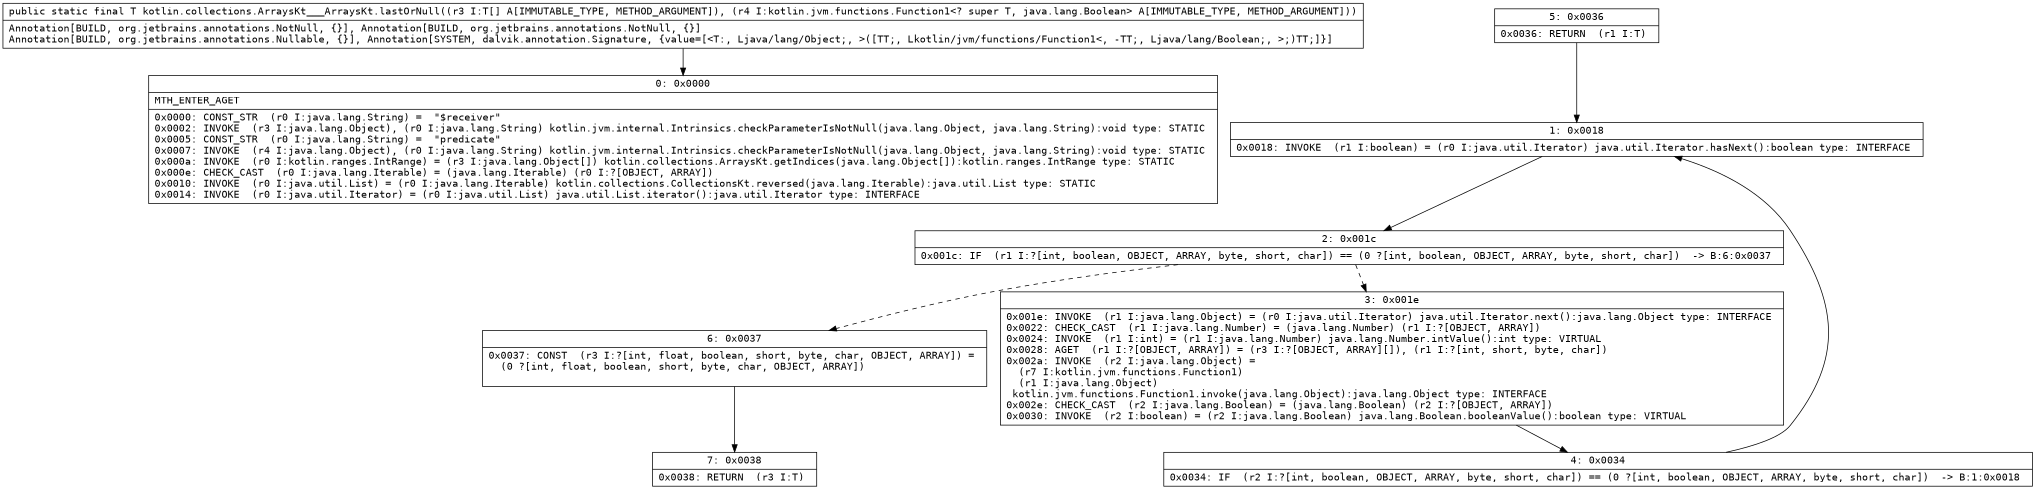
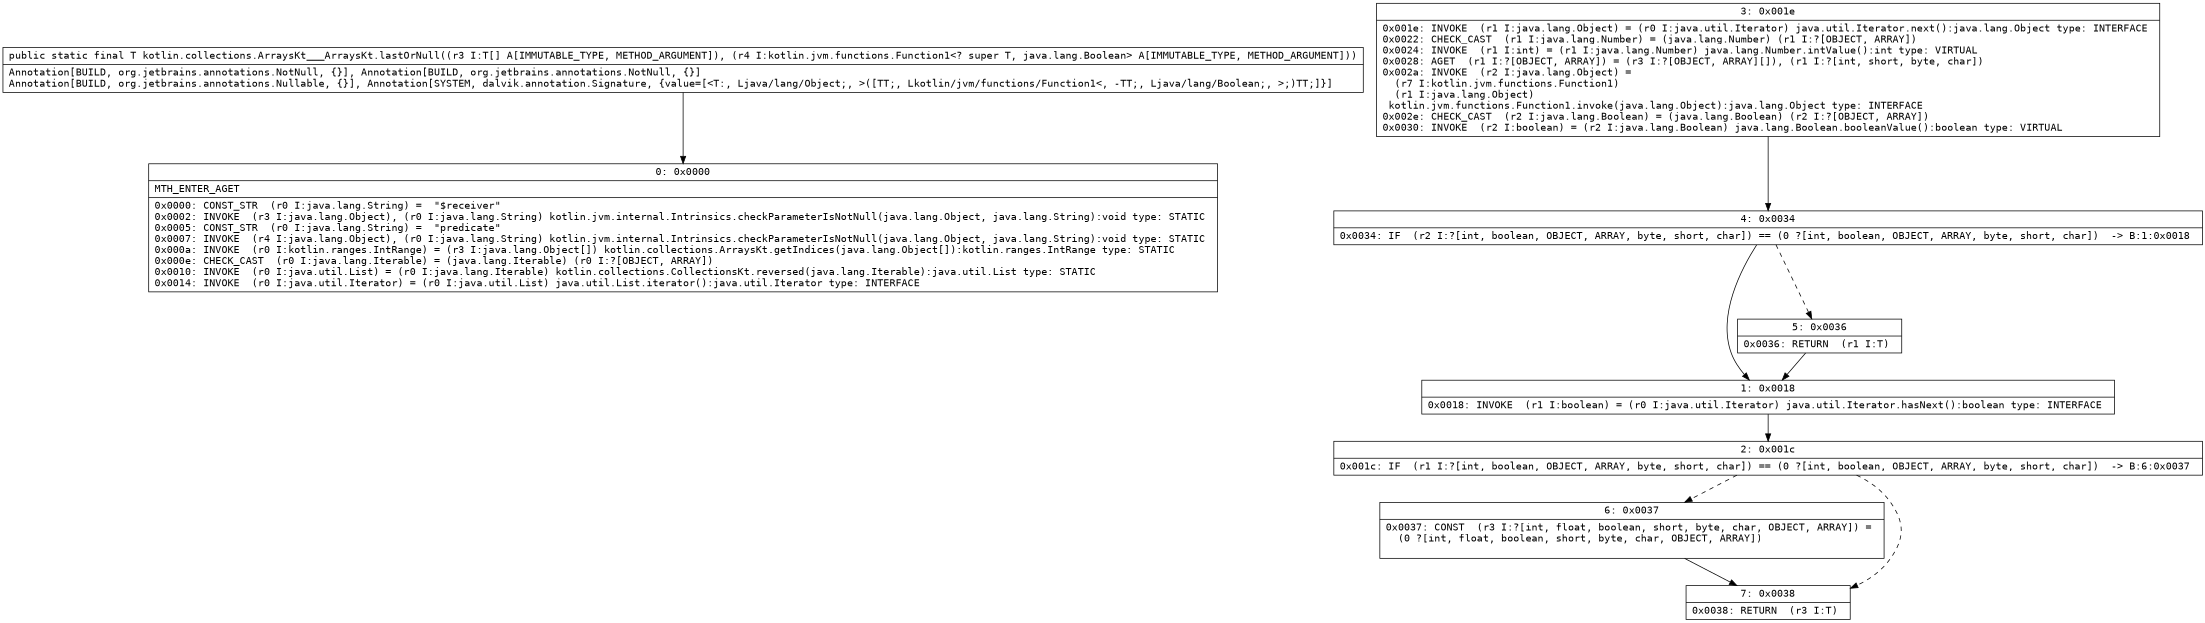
edge "2: 0x001c" -> "3: 0x001e": now "2: 0x001c" -> "7: 0x0038"
edge "4: 0x0034" -> "5: 0x0036": added
